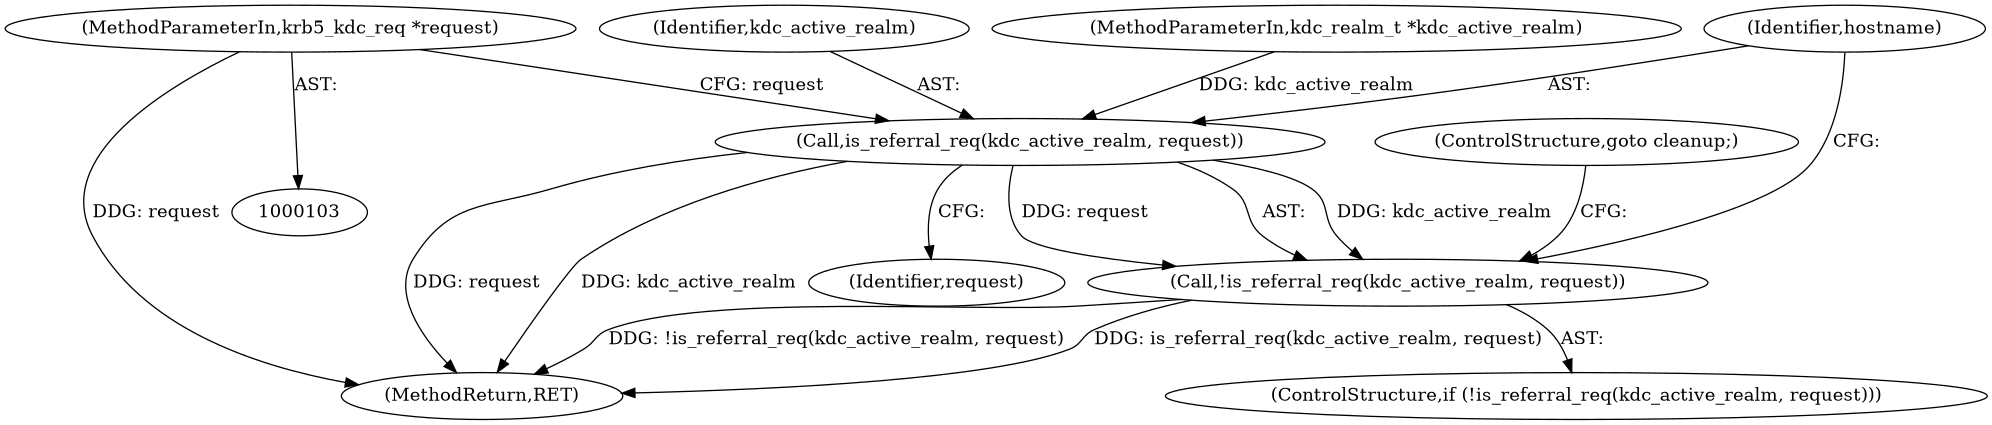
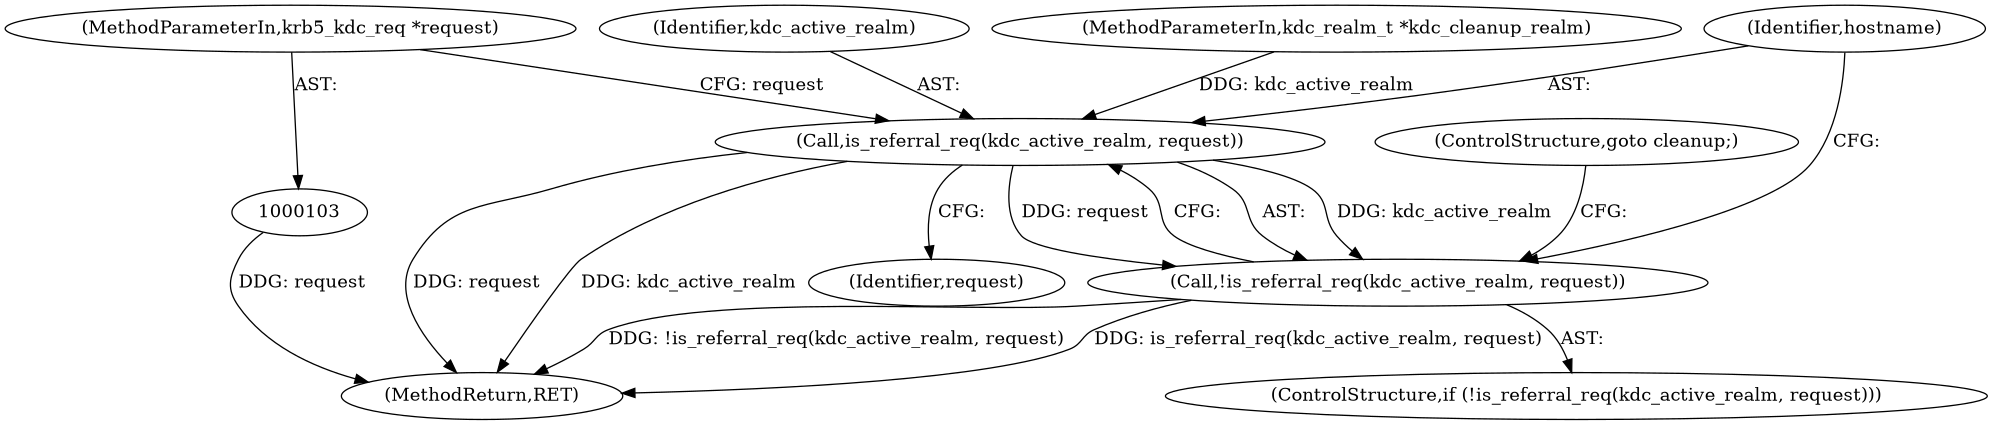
node "(MethodParameterIn,kdc_realm_t *kdc_active_realm)": label "(MethodParameterIn,kdc_realm_t *kdc_active_realm)" -> "(MethodParameterIn,kdc_realm_t *kdc_cleanup_realm)"
edge "(Call,!is_referral_req(kdc_active_realm, request))" -> "(Call,is_referral_req(kdc_active_realm, request))": added, label "CFG:"
edge "(MethodParameterIn,krb5_kdc_req *request)" -> "(MethodReturn,RET)": now "1000103" -> "(MethodReturn,RET)"
